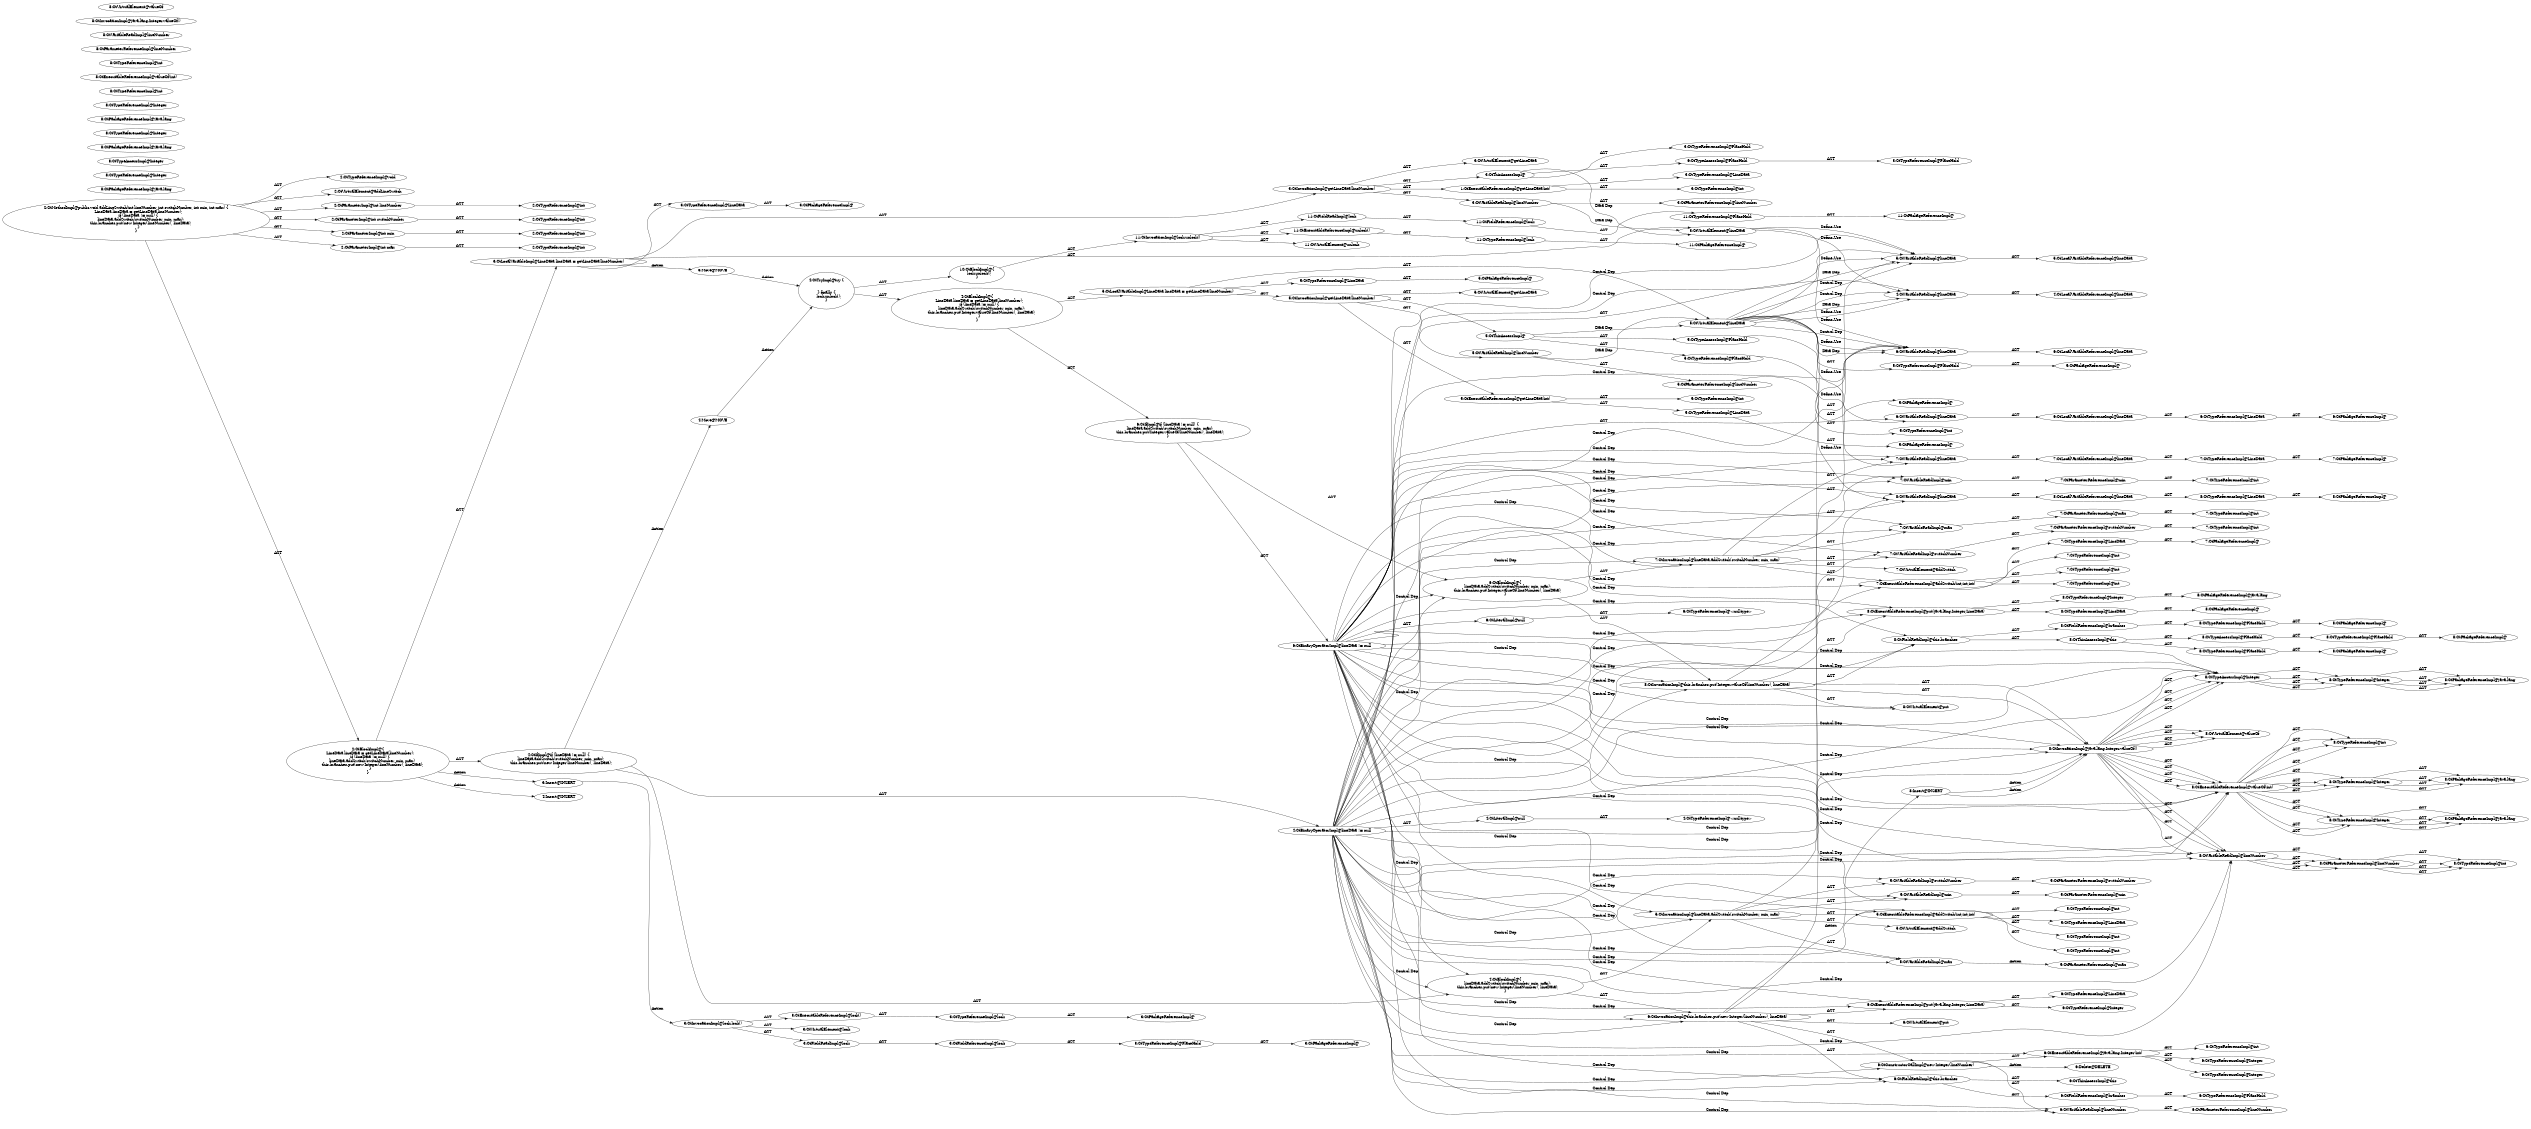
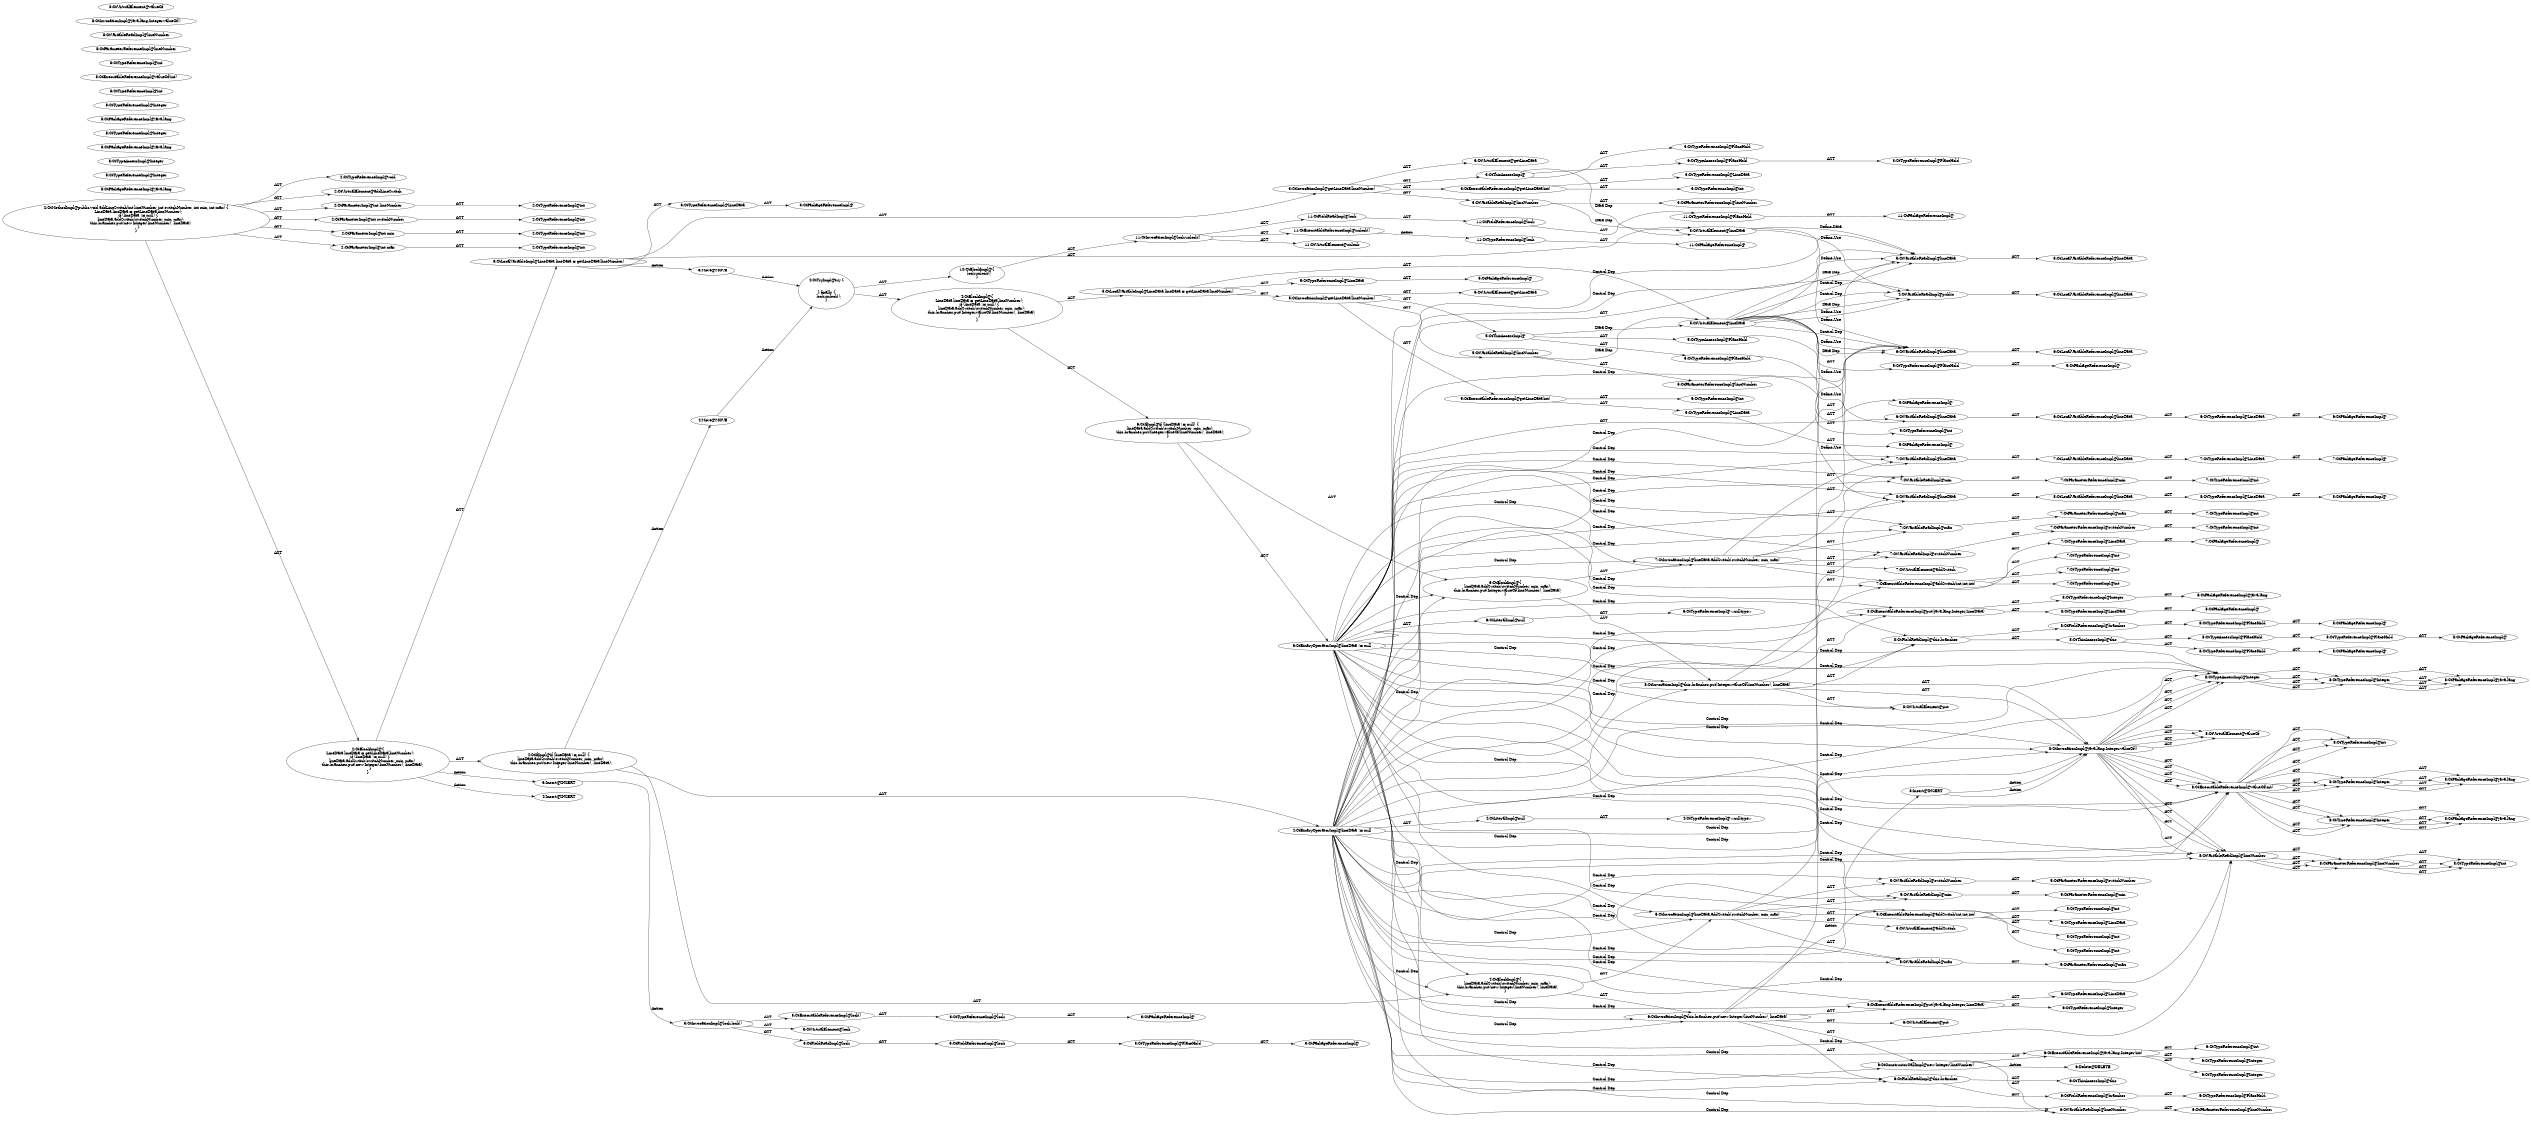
node "1:CtExecutableReferenceImpl@getLineData(int)": label "1:CtExecutableReferenceImpl@getLineData(int)" -> "3:CtExecutableReferenceImpl@getLineData(int)"
edge "3:CtVirtualElement@lineData" -> "5:CtVariableReadImpl@lineData": label "Define-Use" -> "Define-Data"
edge "11:CtExecutableReferenceImpl@unlock()" -> "11:CtTypeReferenceImpl@lock": label "AST" -> "Action"
node "4:CtVariableReadImpl@lineData": label "4:CtVariableReadImpl@lineData" -> "4:CtVariableReadImpl@public"
node "4:CtLocalVariableReferenceImpl@lineData": label "4:CtLocalVariableReferenceImpl@lineData" -> "9:CtLocalVariableReferenceImpl@lineData"
edge "5:CtVariableReadImpl@max" -> "5:CtParameterReferenceImpl@max": label "Action" -> "AST"
